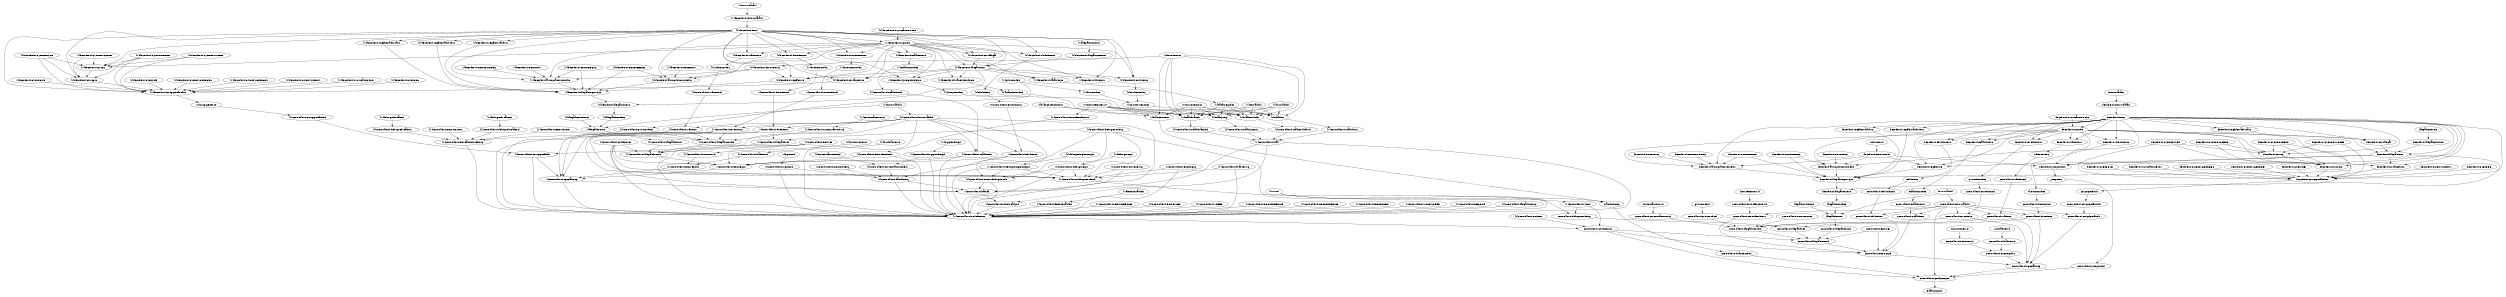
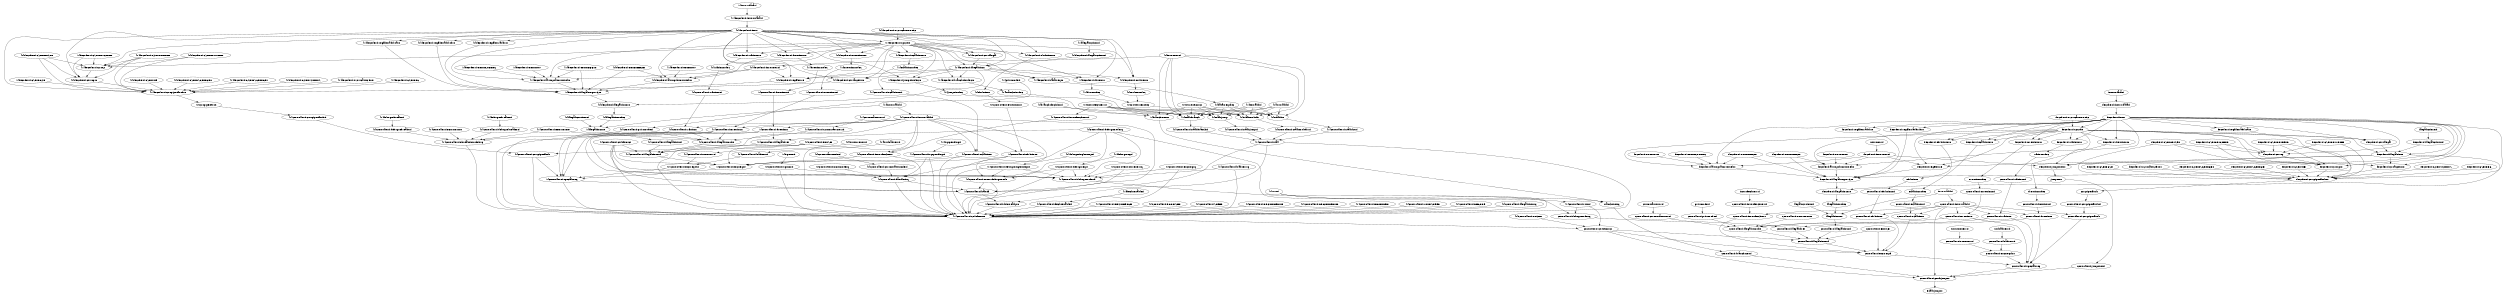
edge "[1]priv_mode_i" -> "[1]div_en_dec": now "[1]decoder_i.div_en_o" -> "[1]div_en_dec"
edge "[1]controller_i.instr_valid_i" -> "[1]controller_i.instr_fetch_err": added
edge "[1]controller_i.irq_pending_i" -> "[1]controller_i.csr_mstatus_mie_i": now "[1]controller_i.irq_pending_i" -> "[1]controller_i.handle_irq"
